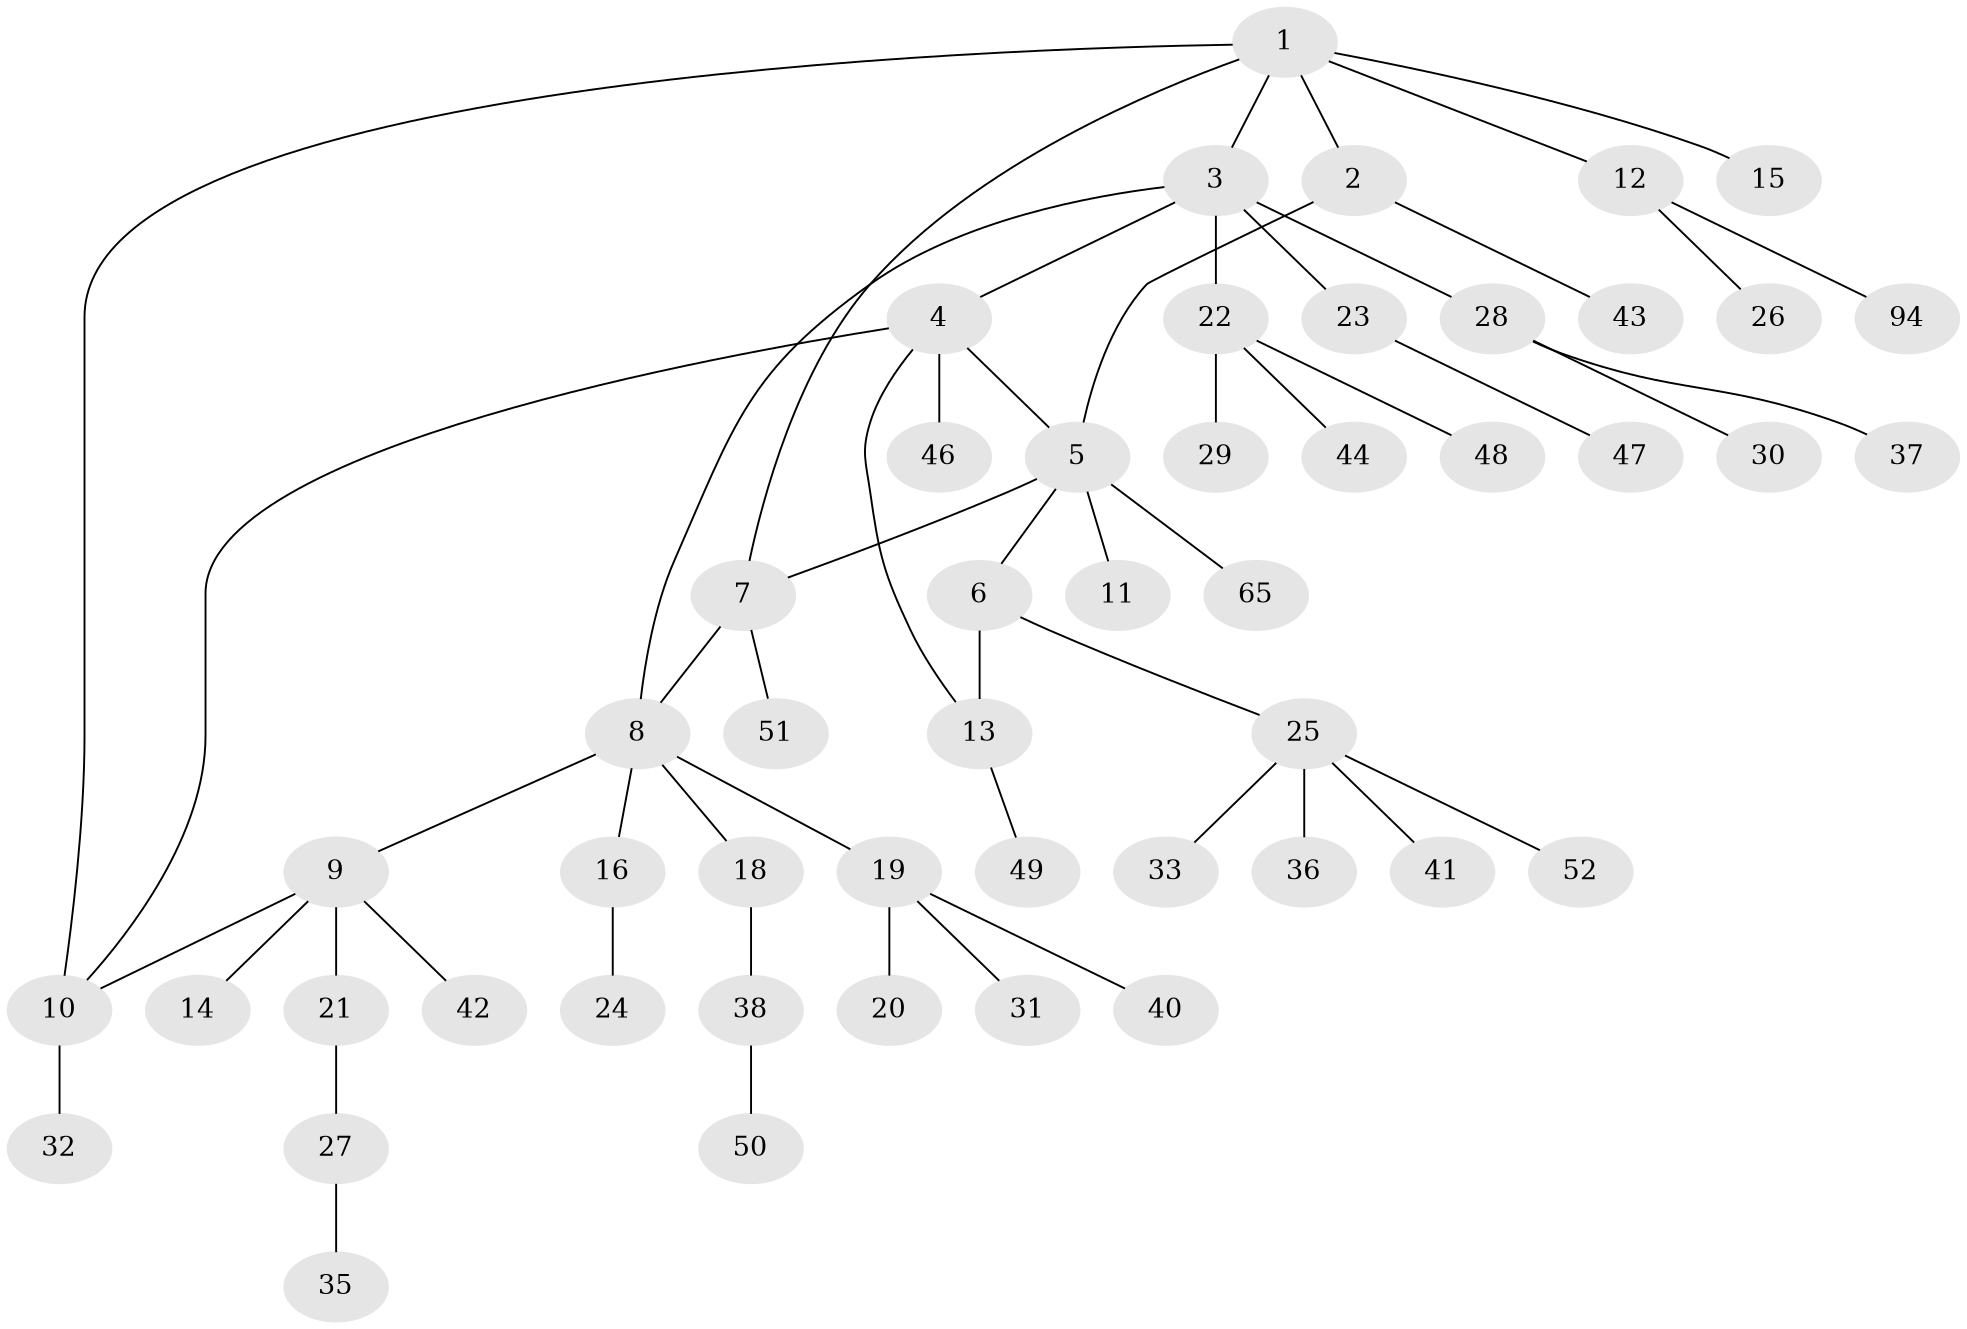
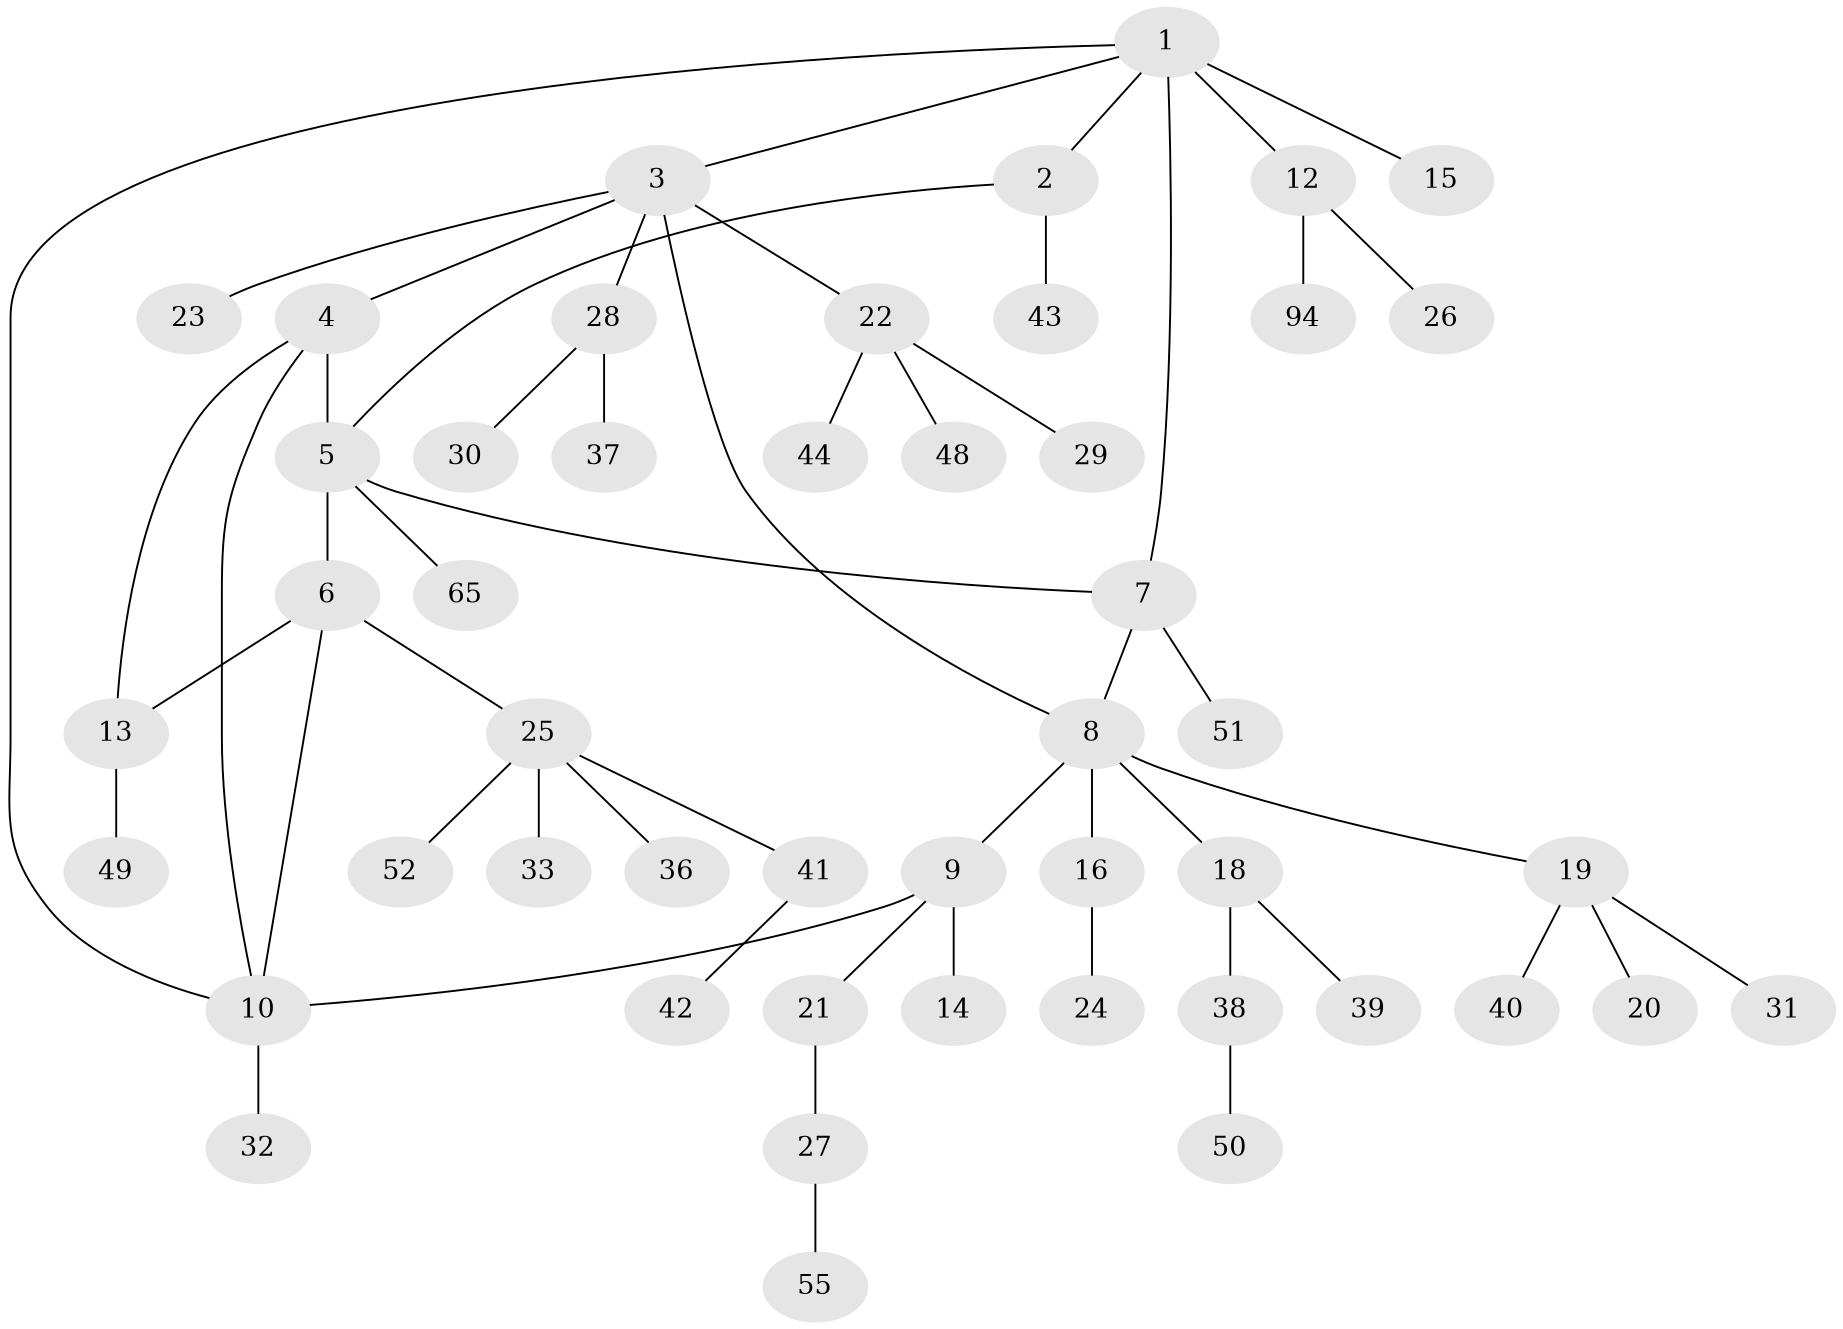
node "46": removed
node "47": removed
node "11": removed
edge "6" -- "10": added
edge "9" -- "42": now "41" -- "42"
node "39": added
node "35": label "35" -> "55"
